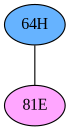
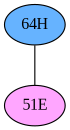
node "81E": label "81E" -> "51E"
